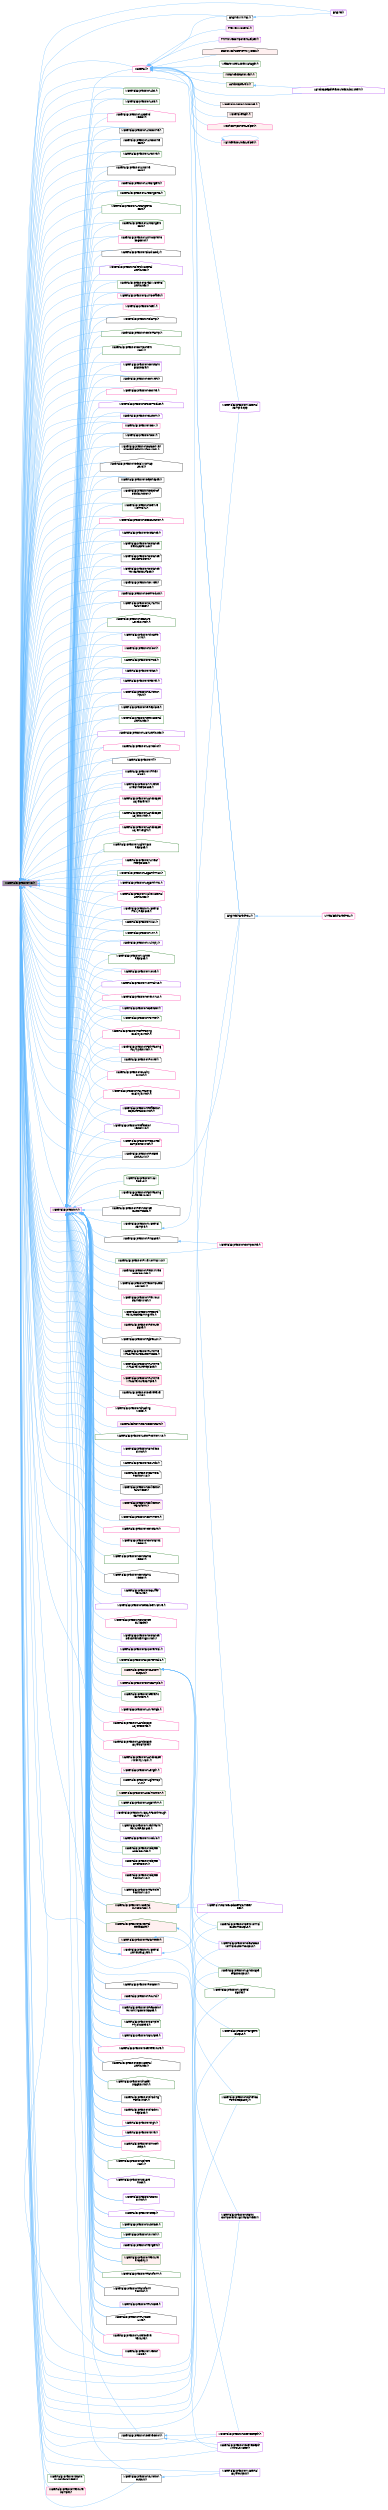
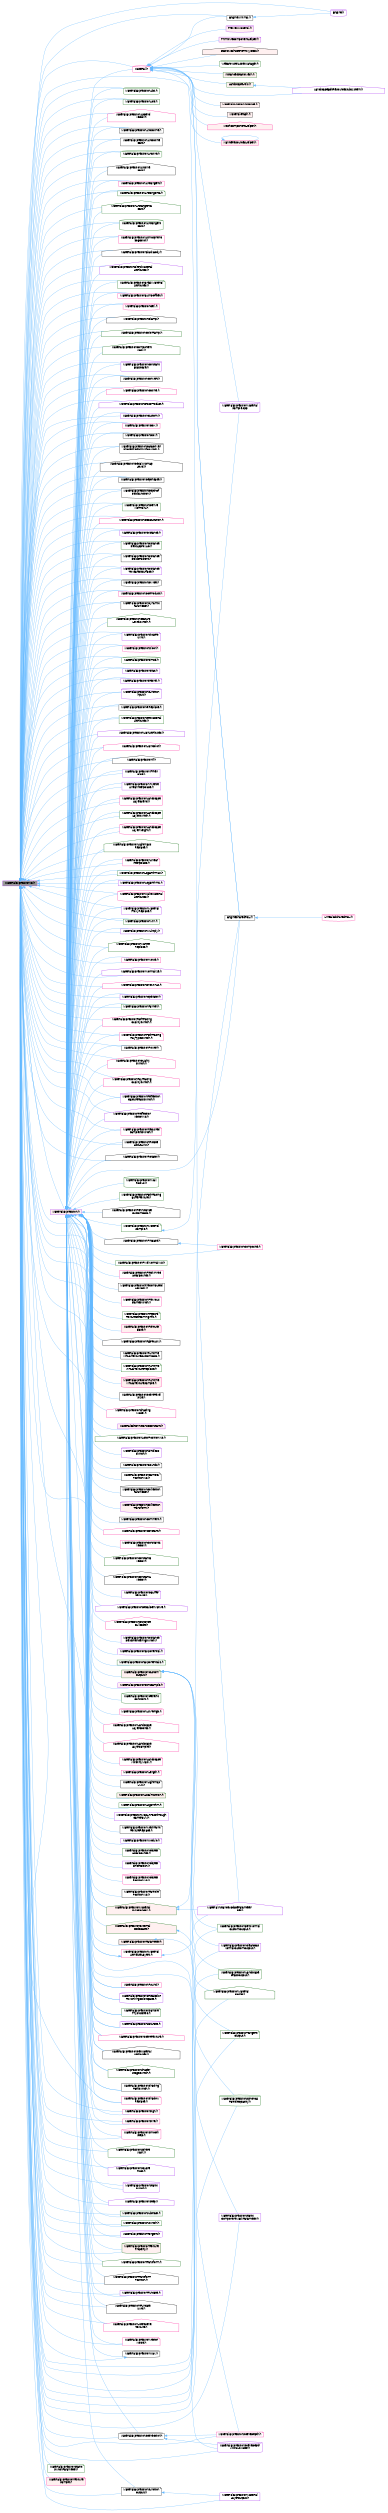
edge "MaterialExpressionMax.h" -> "MaterialExpressionIO.h": reversed
